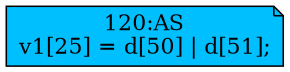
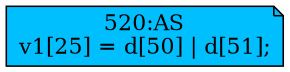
node "120:AS v1[25] = d[50] | d[51];": label "120:AS v1[25] = d[50] | d[51];" -> "520:AS v1[25] = d[50] | d[51];"
